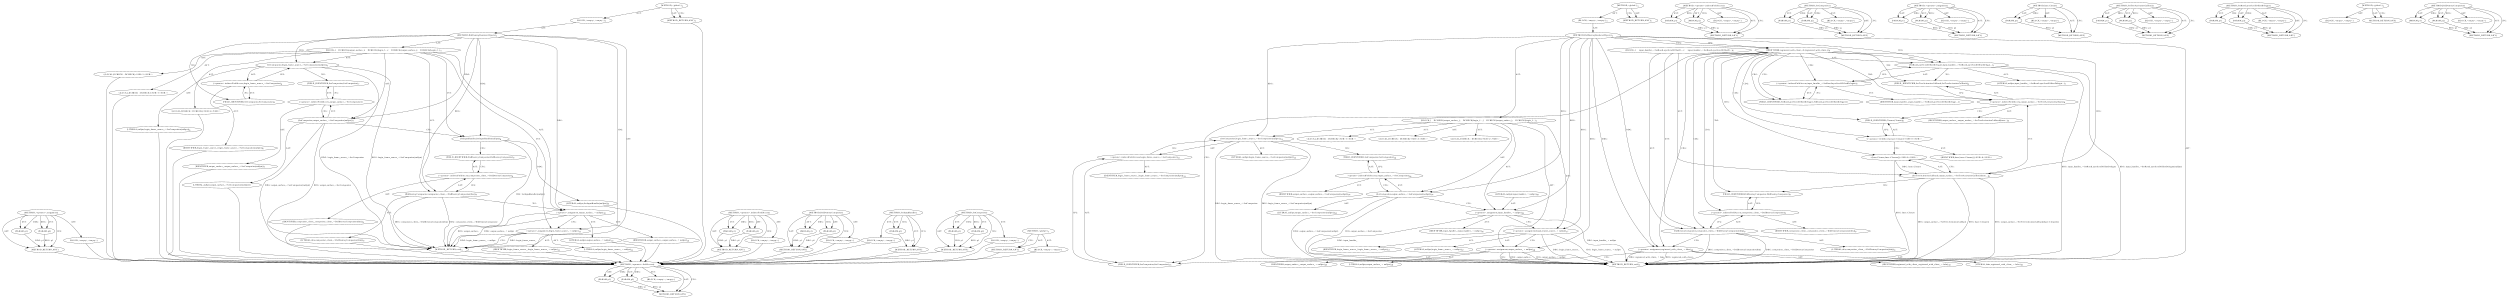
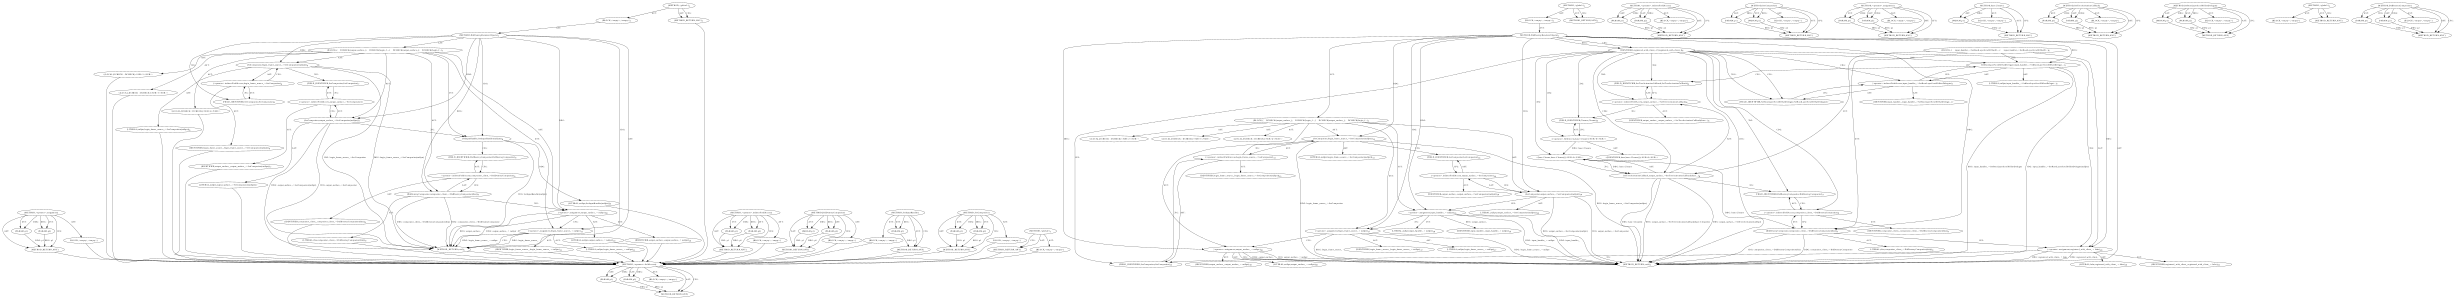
edge "<(<operator>.fieldAccess,base::Closure)<SUB>8</SUB>>" -> "<(base.Closure,base::Closure())<SUB>8</SUB>>": label "CFG: " -> "DDG: base::Closure"
edge "(LITERAL,nullptr,input_handler_ = nullptr)" -> "(<operator>.assignment,input_handler_ = nullptr)": reversed
edge "(<operator>.assignment,input_handler_ = nullptr)" -> "(IDENTIFIER,input_handler_,input_handler_ = nullptr)": label "AST: " -> "DDG: output_surface_"
